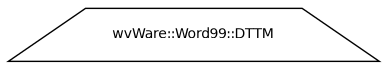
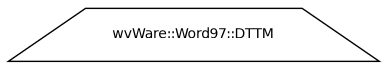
node "wvWare::Word99::DTTM": label "wvWare::Word99::DTTM" -> "wvWare::Word97::DTTM"
